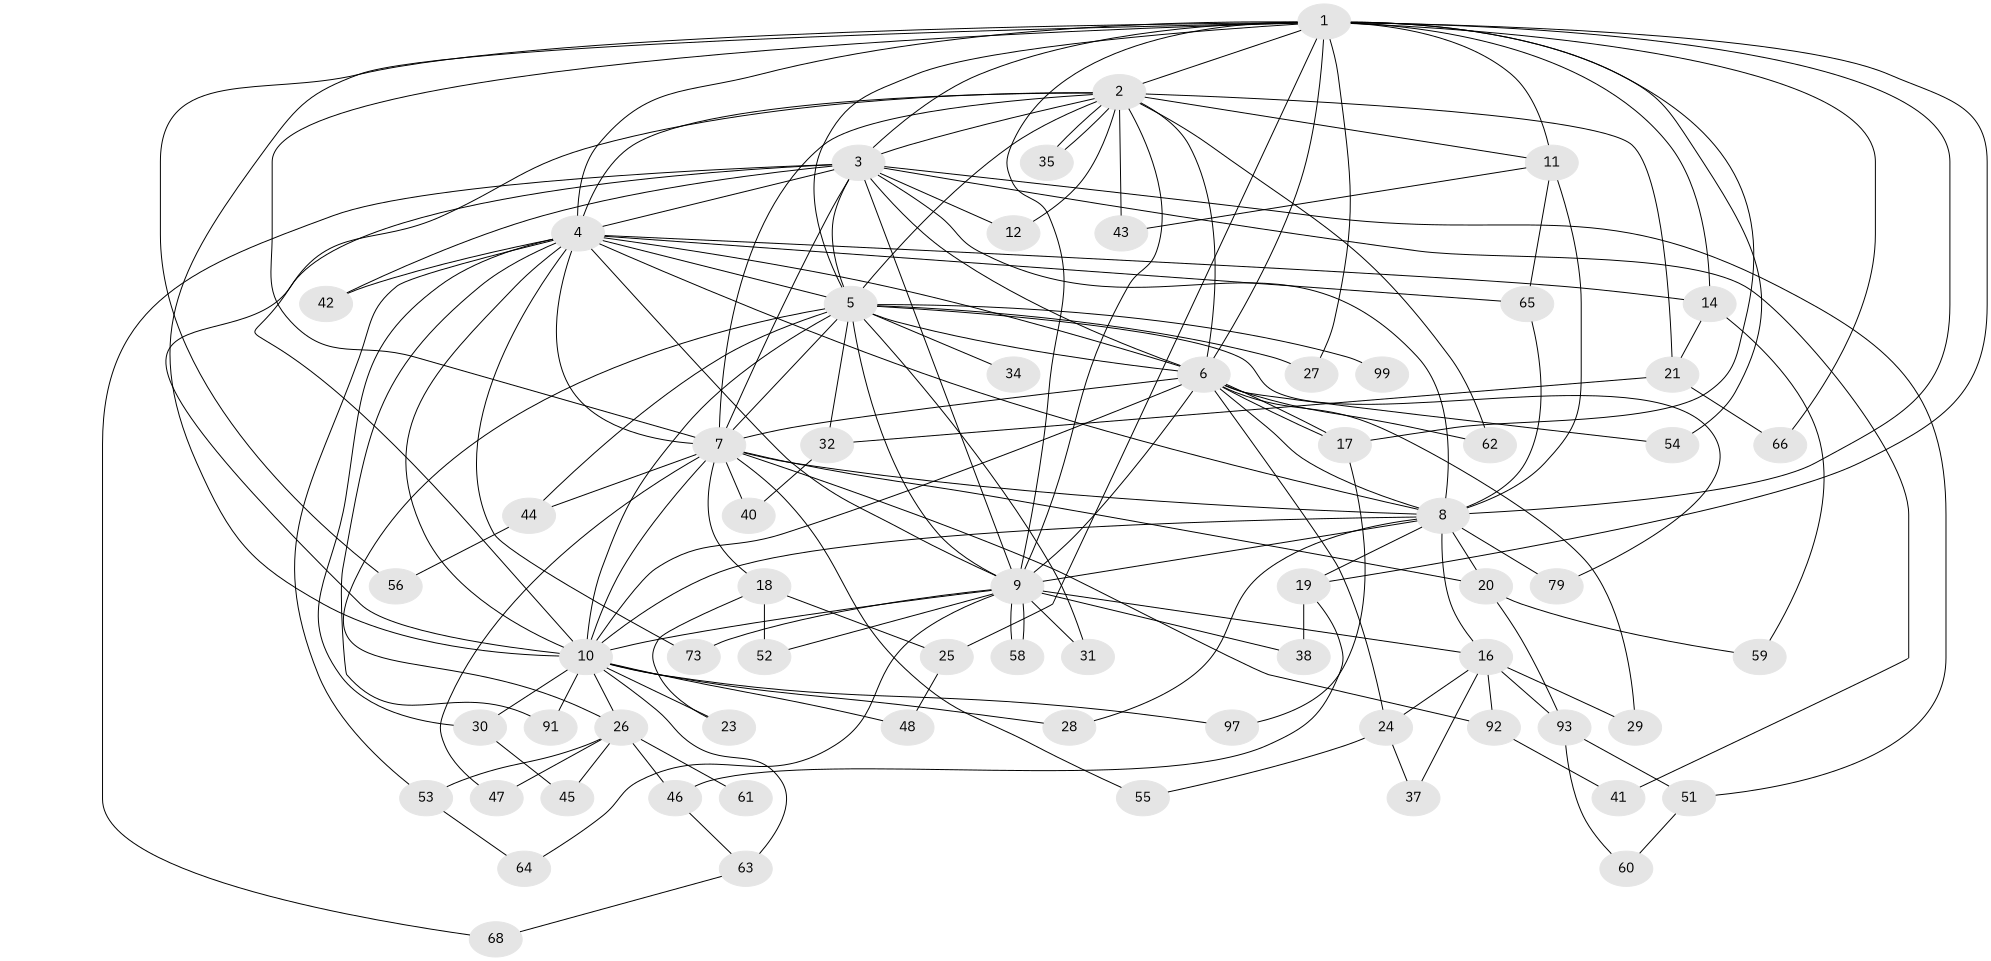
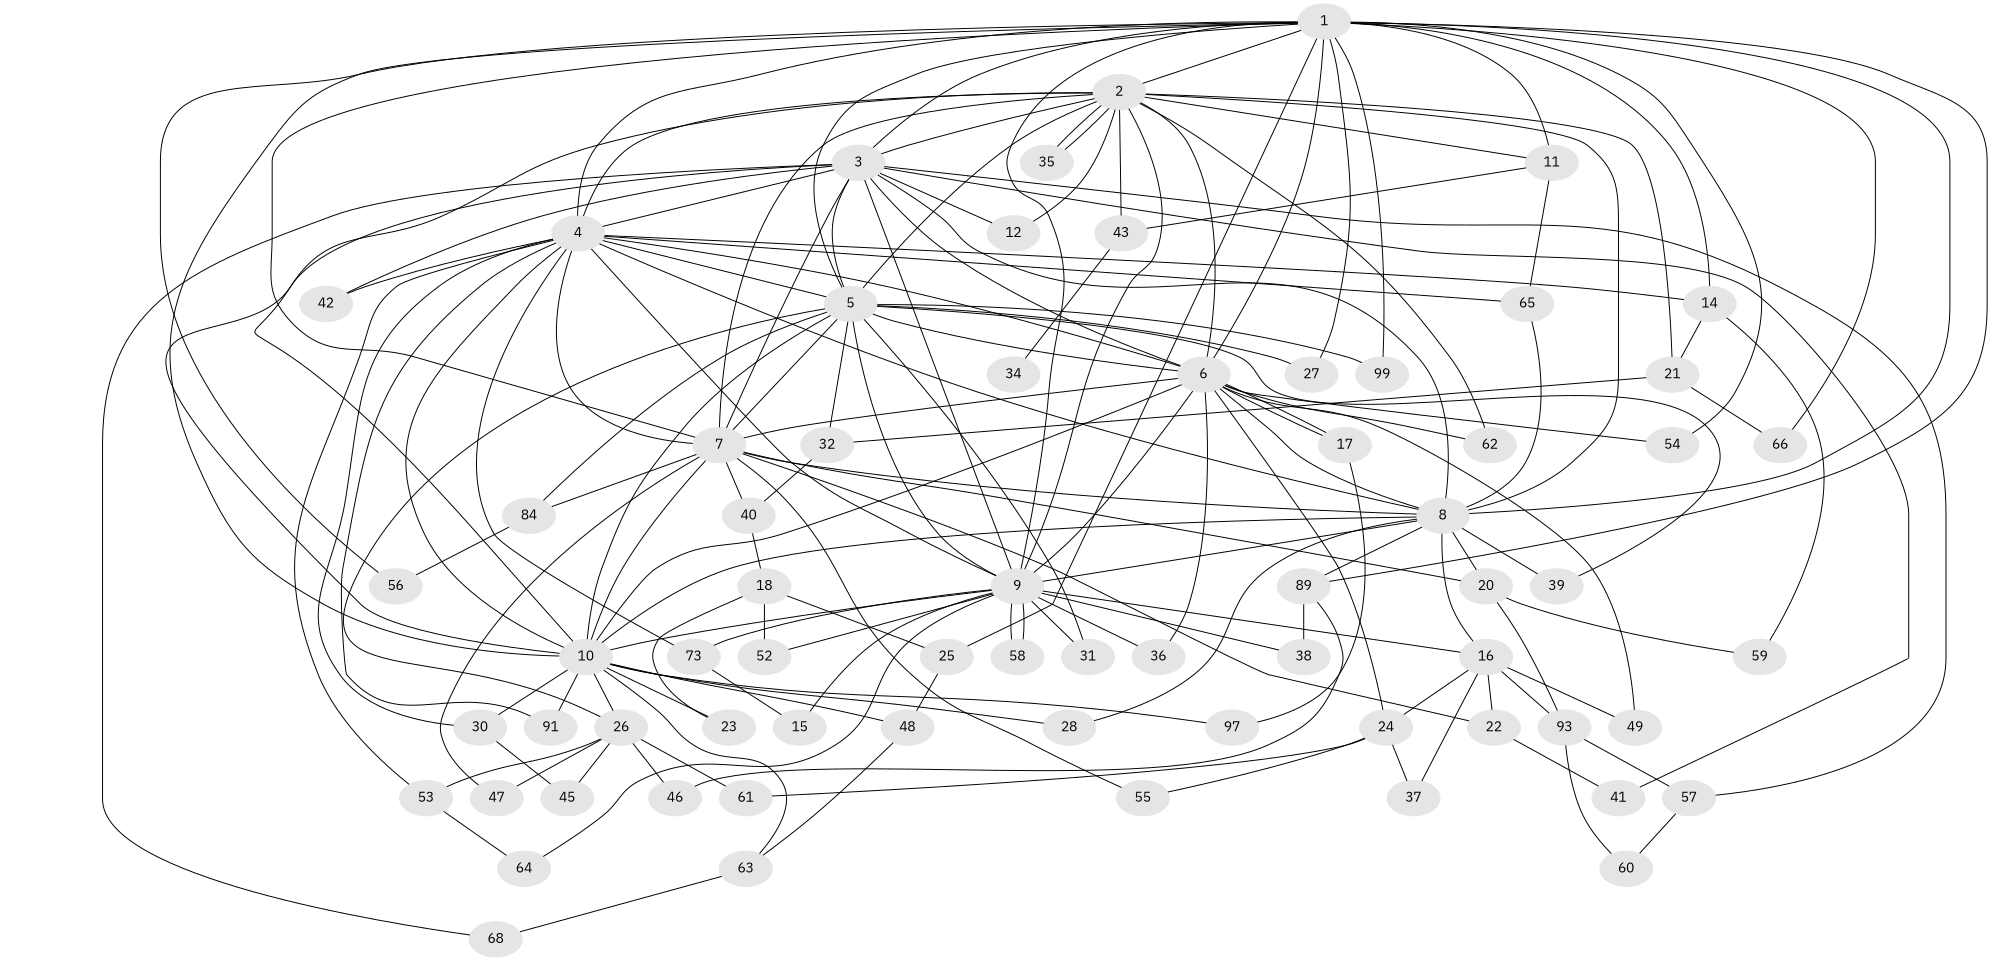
edge "1" -- "17": now "1" -- "99"
edge "5" -- "34": now "43" -- "34"
edge "11" -- "8": now "2" -- "8"
node "44": label "44" -> "84"
edge "7" -- "18": now "40" -- "18"
node "19": label "19" -> "89"
node "79": label "79" -> "39"
node "36": added
node "15": added
node "92": label "92" -> "22"
node "29": label "29" -> "49"
edge "24" -- "61": added
node "51": label "51" -> "57"
edge "46" -- "63": now "48" -- "63"
